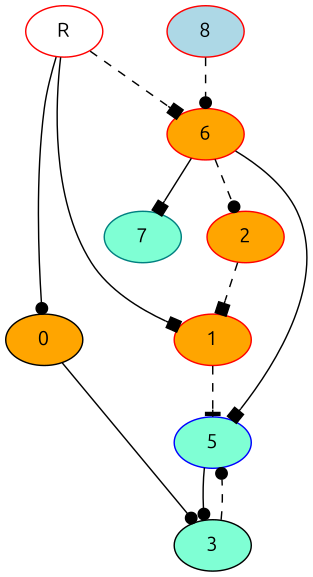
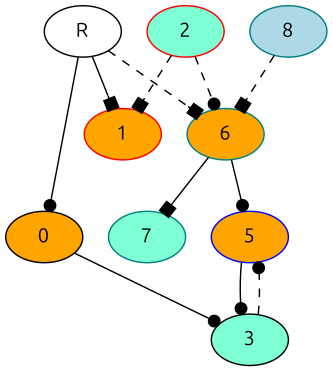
node "R": color red -> black
node "8": color red -> teal
edge "8" -> "6": arrowhead dot -> box
node "6": color red -> teal
edge "6" -> "2": reversed
node "2": fillcolor orange -> aquamarine
edge "6" -> "5": arrowhead box -> dot
edge "1" -> "5": removed
node "5": fillcolor aquamarine -> orange
